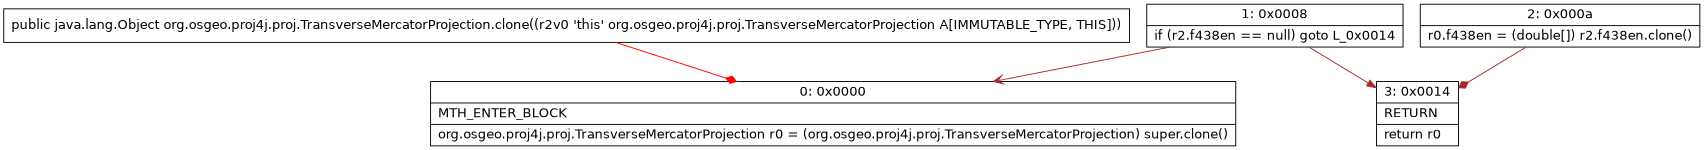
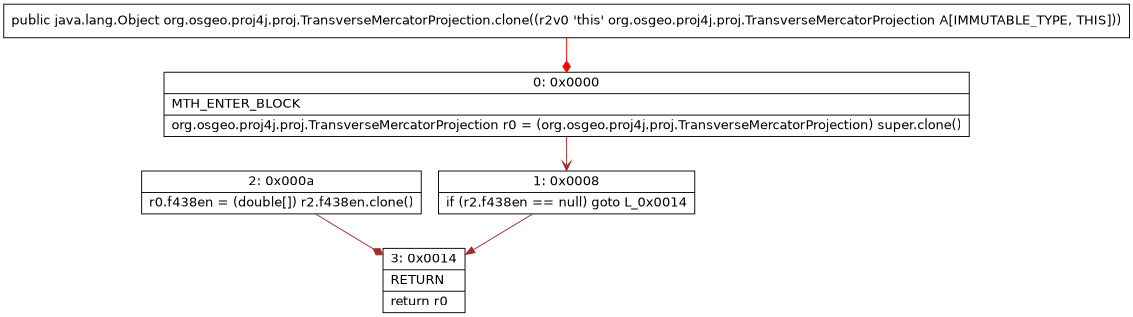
edge "1: 0x0008" -> "0: 0x0000": reversed
